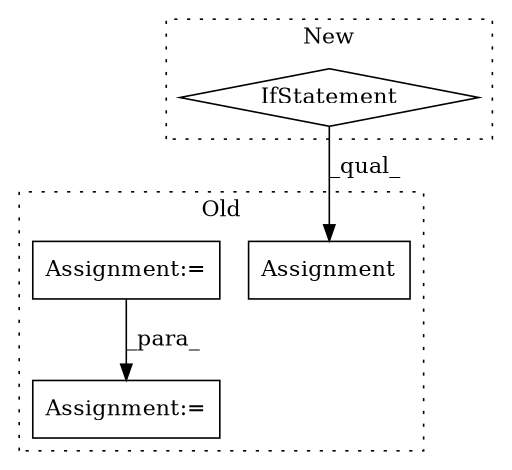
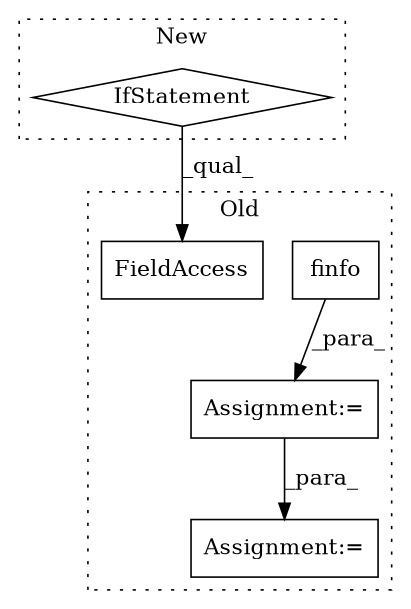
node "Assignment": label "Assignment" -> "FieldAccess"
node "finfo": added
